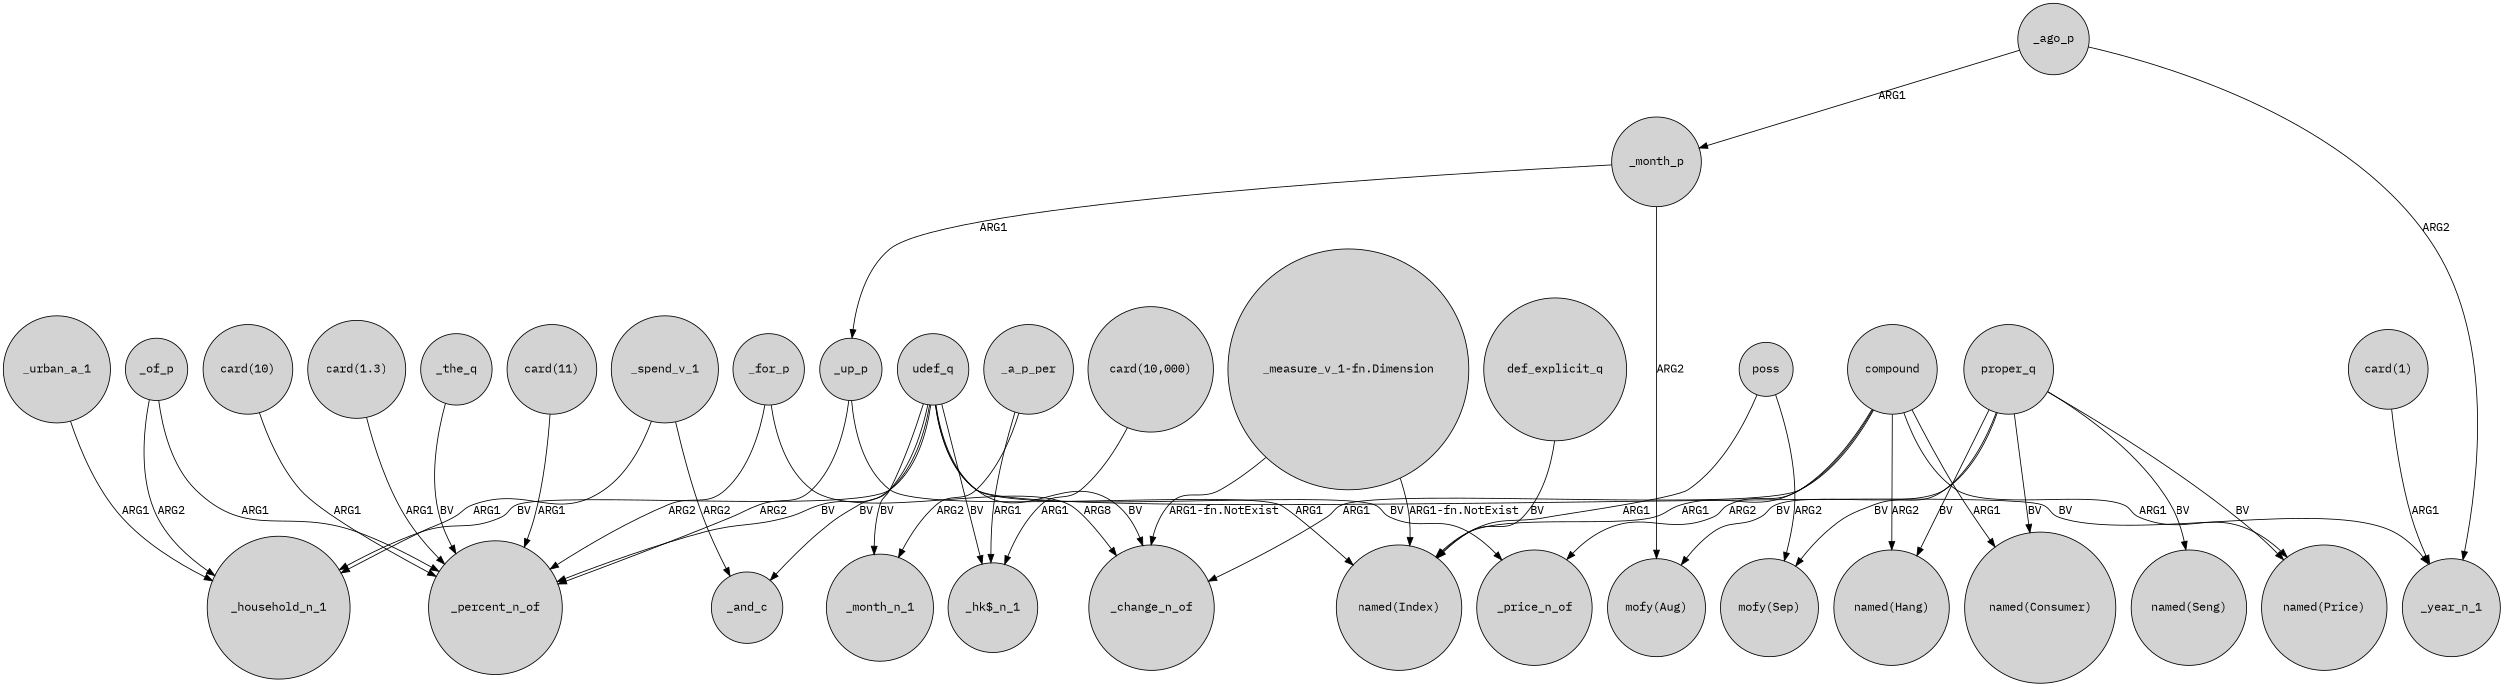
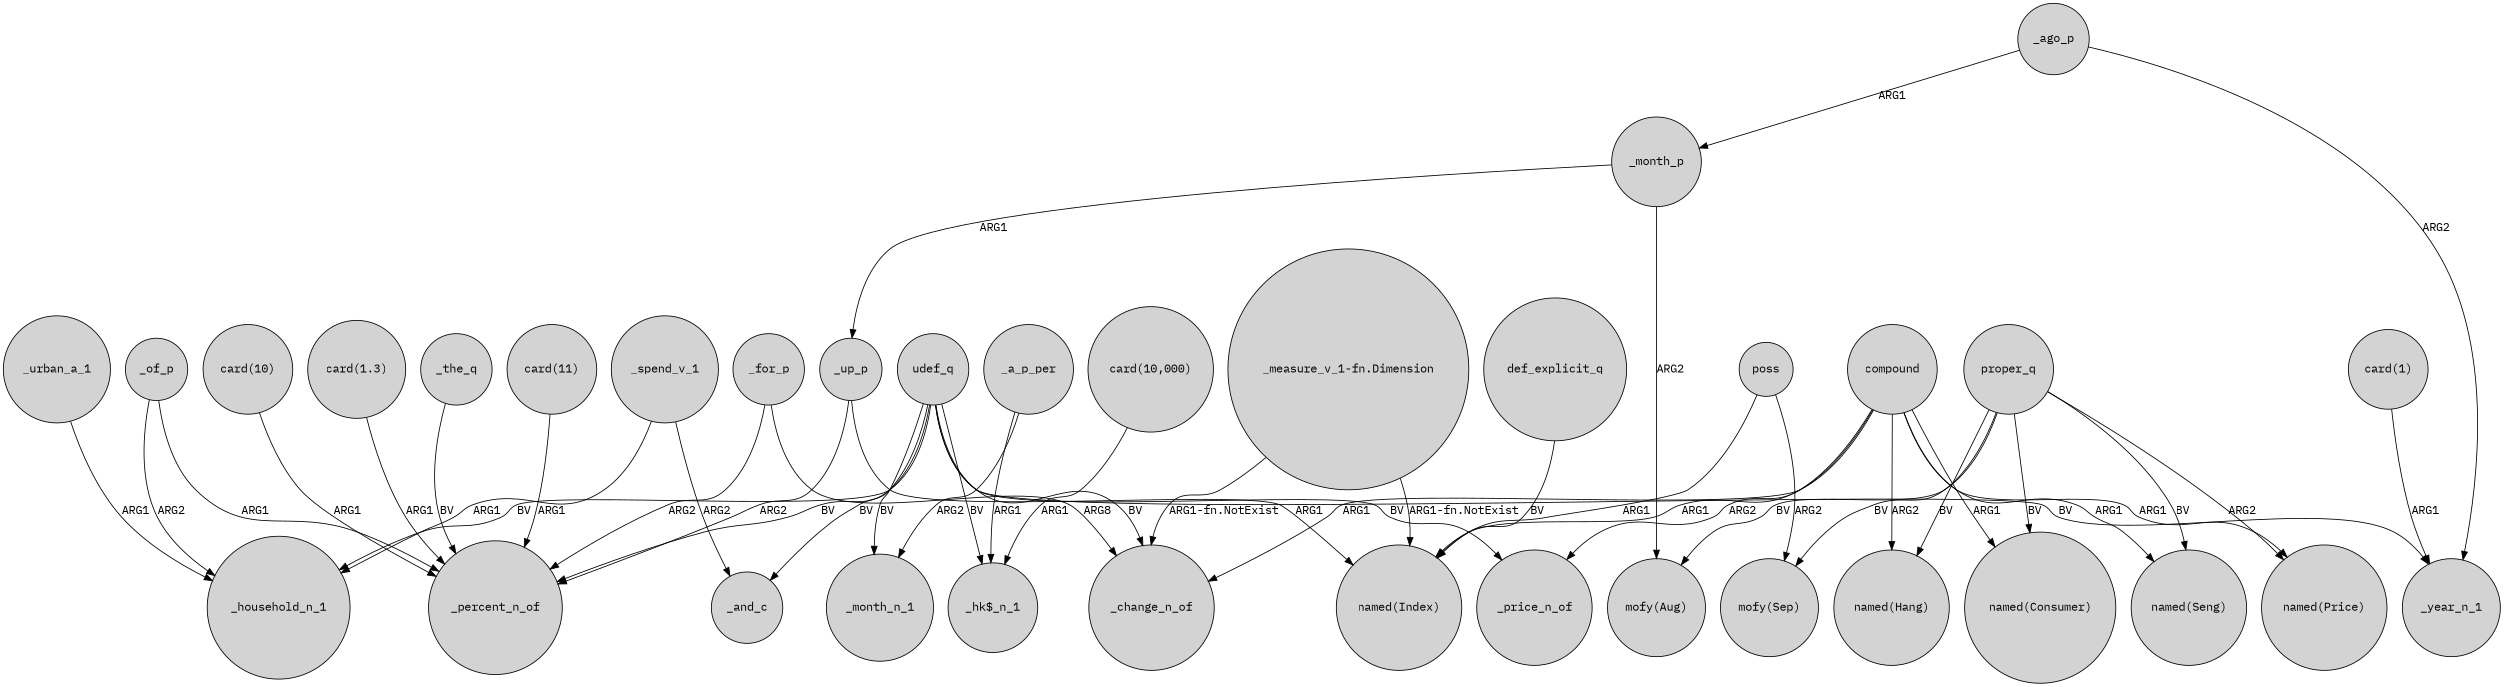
edge "compound" -> "named(Seng)": added, label "ARG1"
edge "proper_q" -> "named(Price)": label "BV" -> "ARG2"
